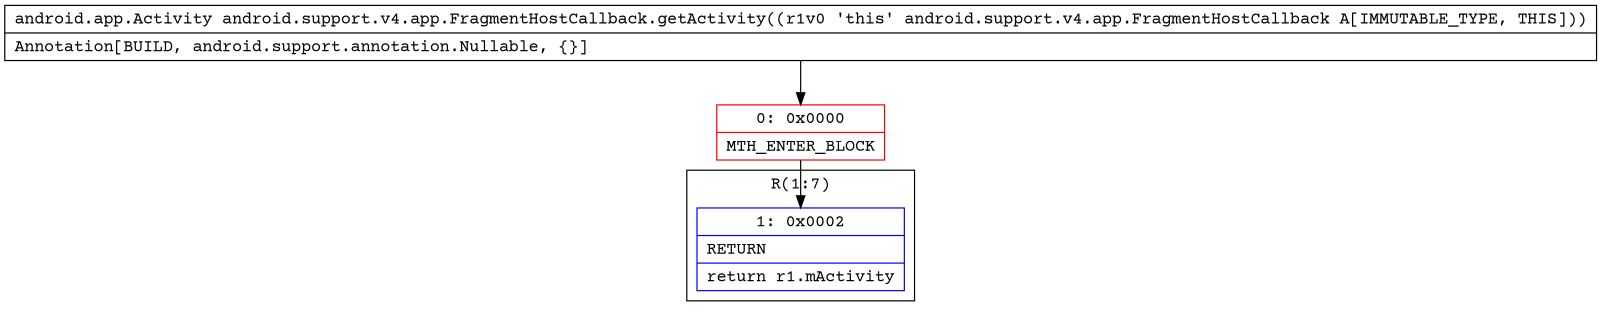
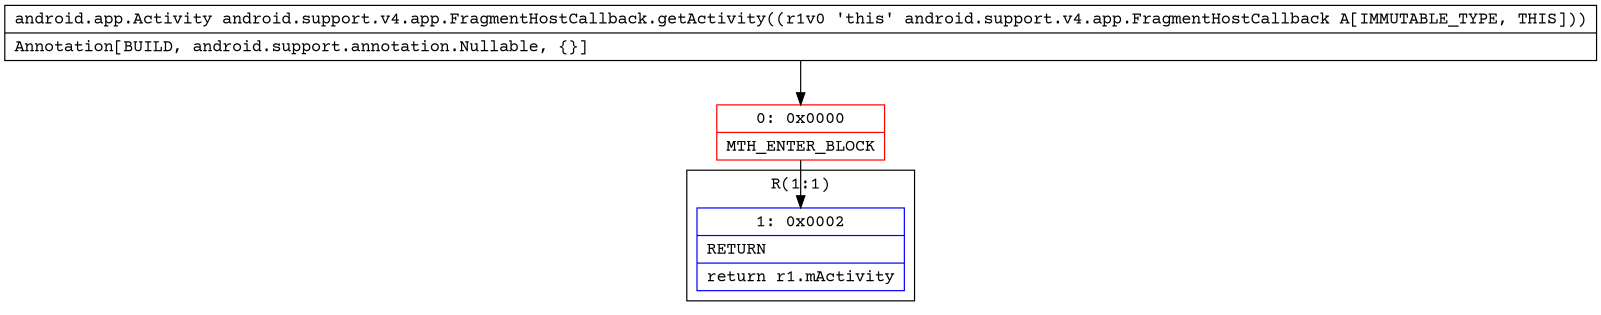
cluster "R(1:7)": label "R(1:7)" -> "R(1:1)"
